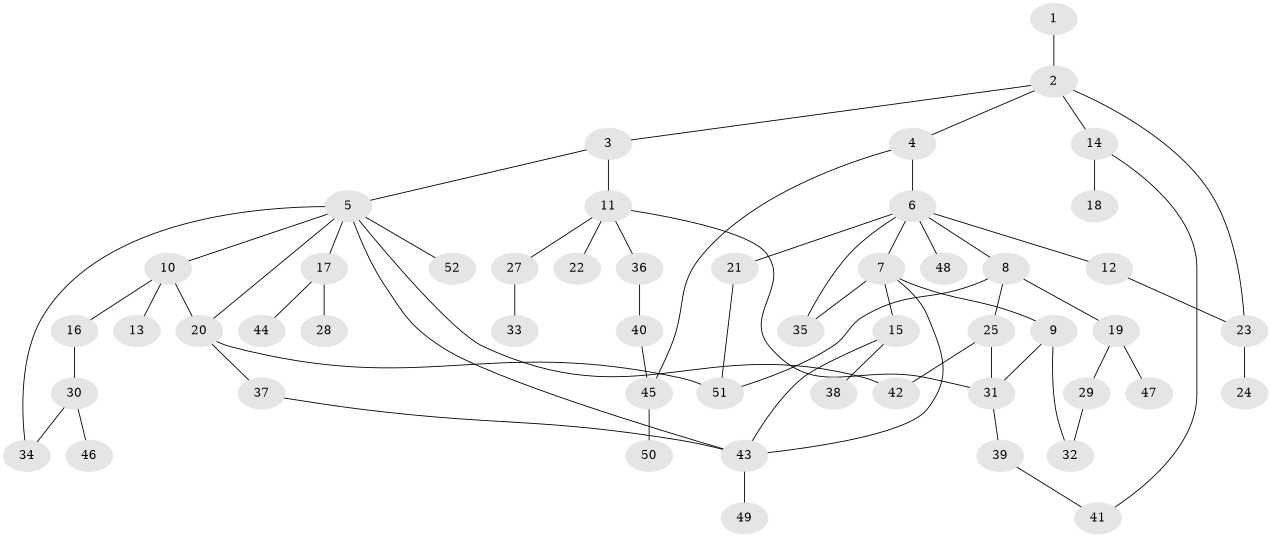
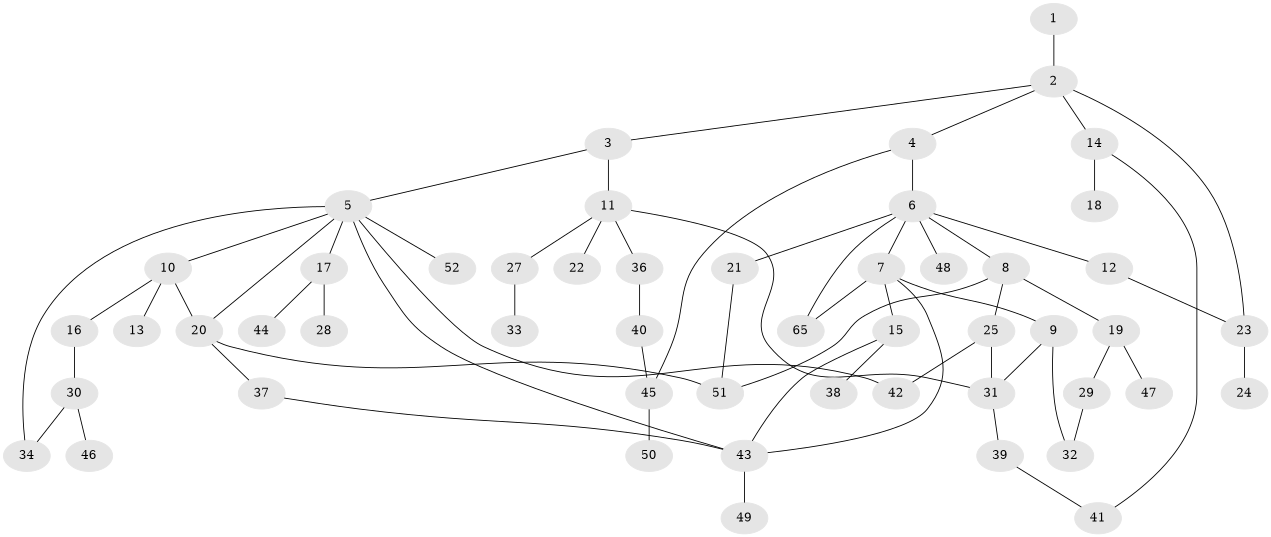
node "35": label "35" -> "65"
